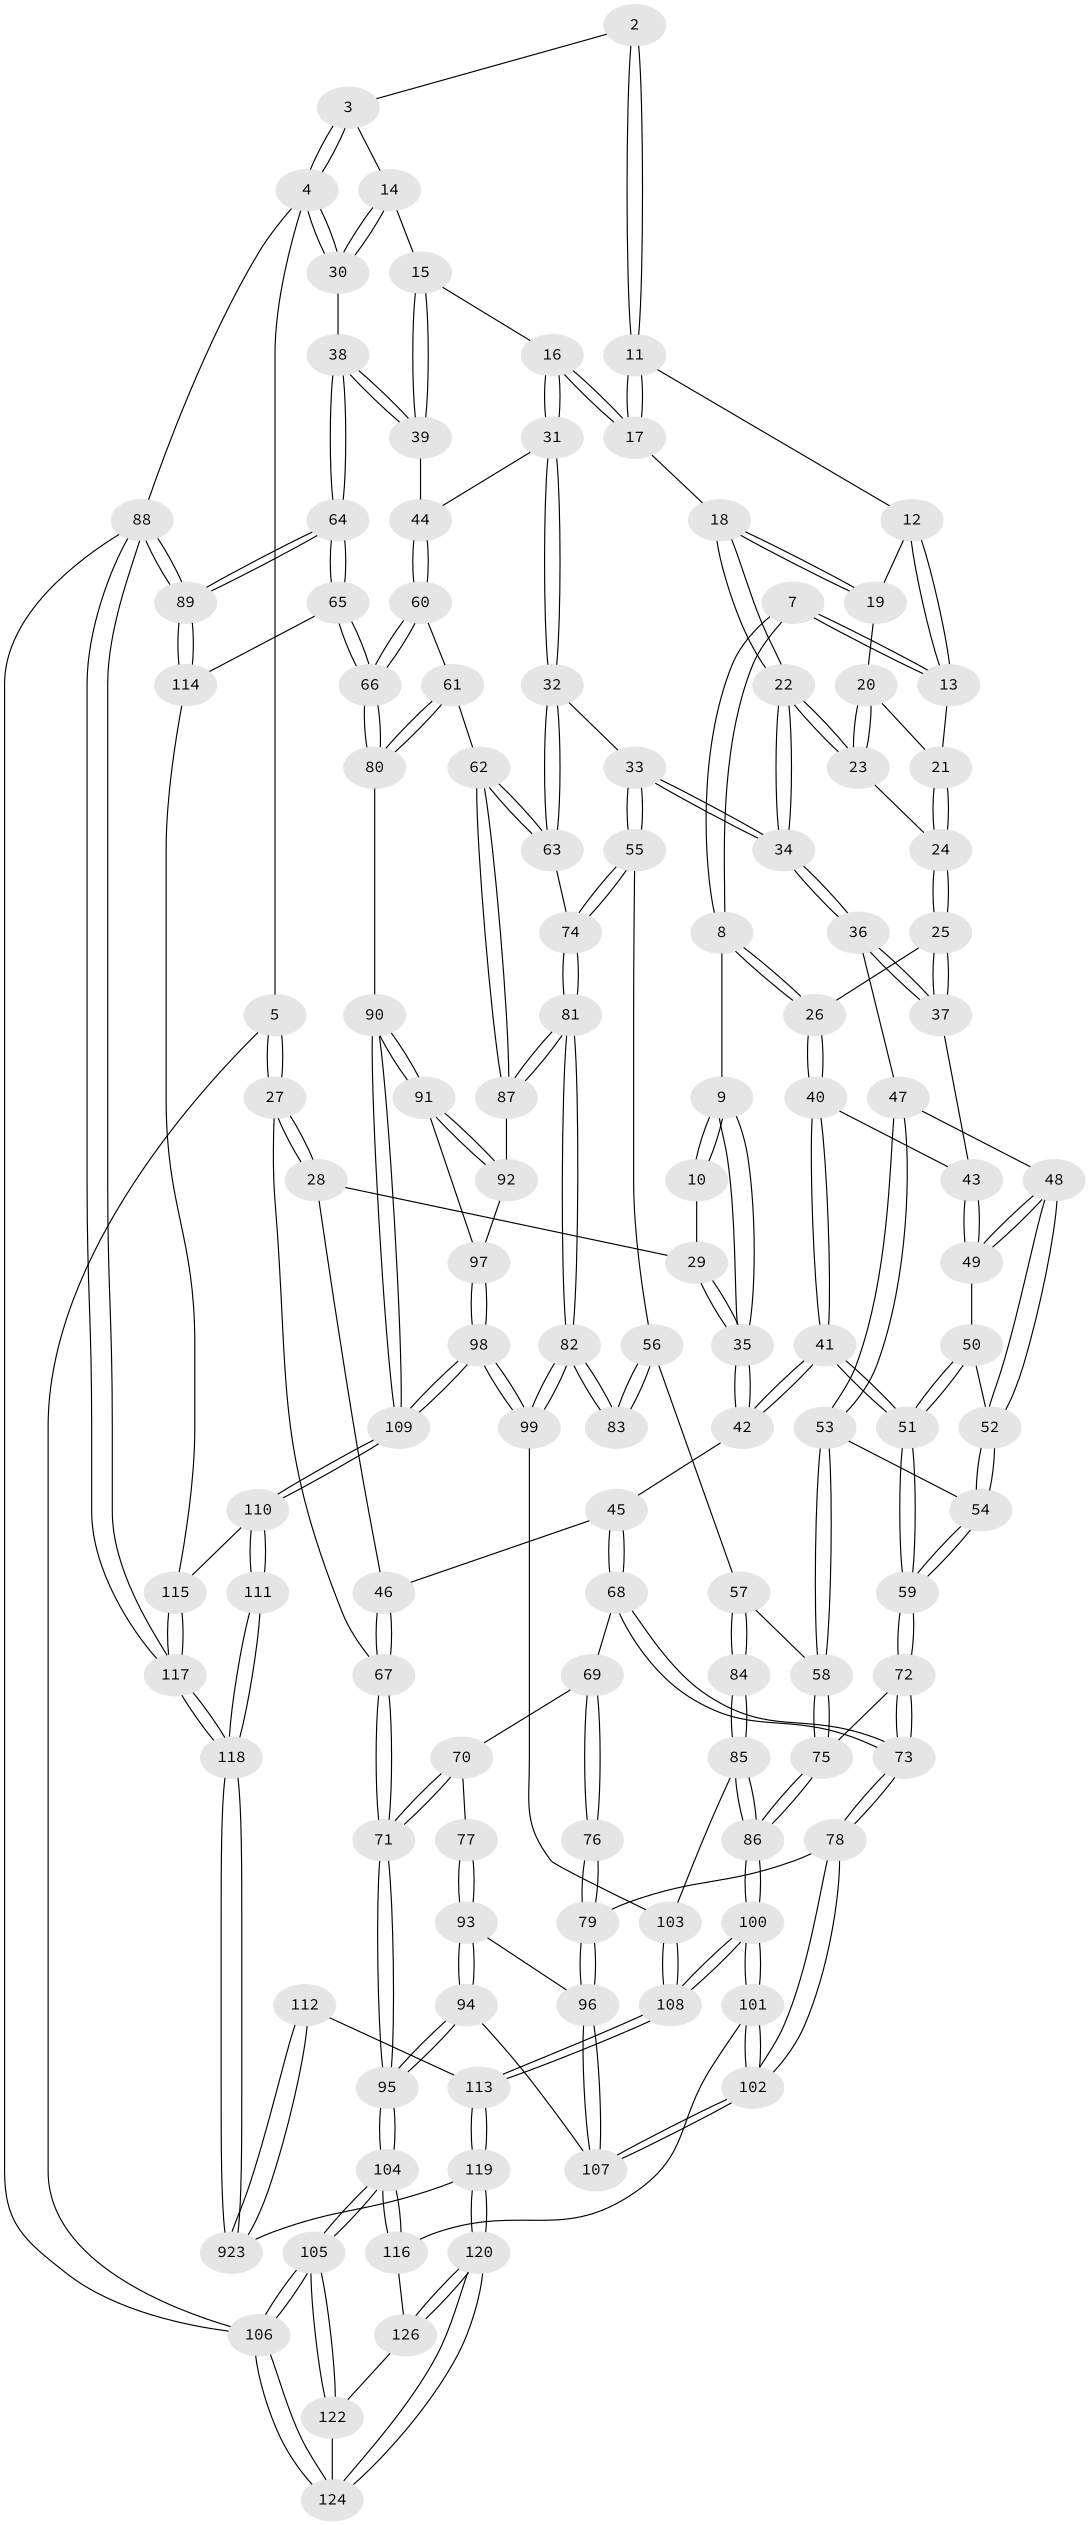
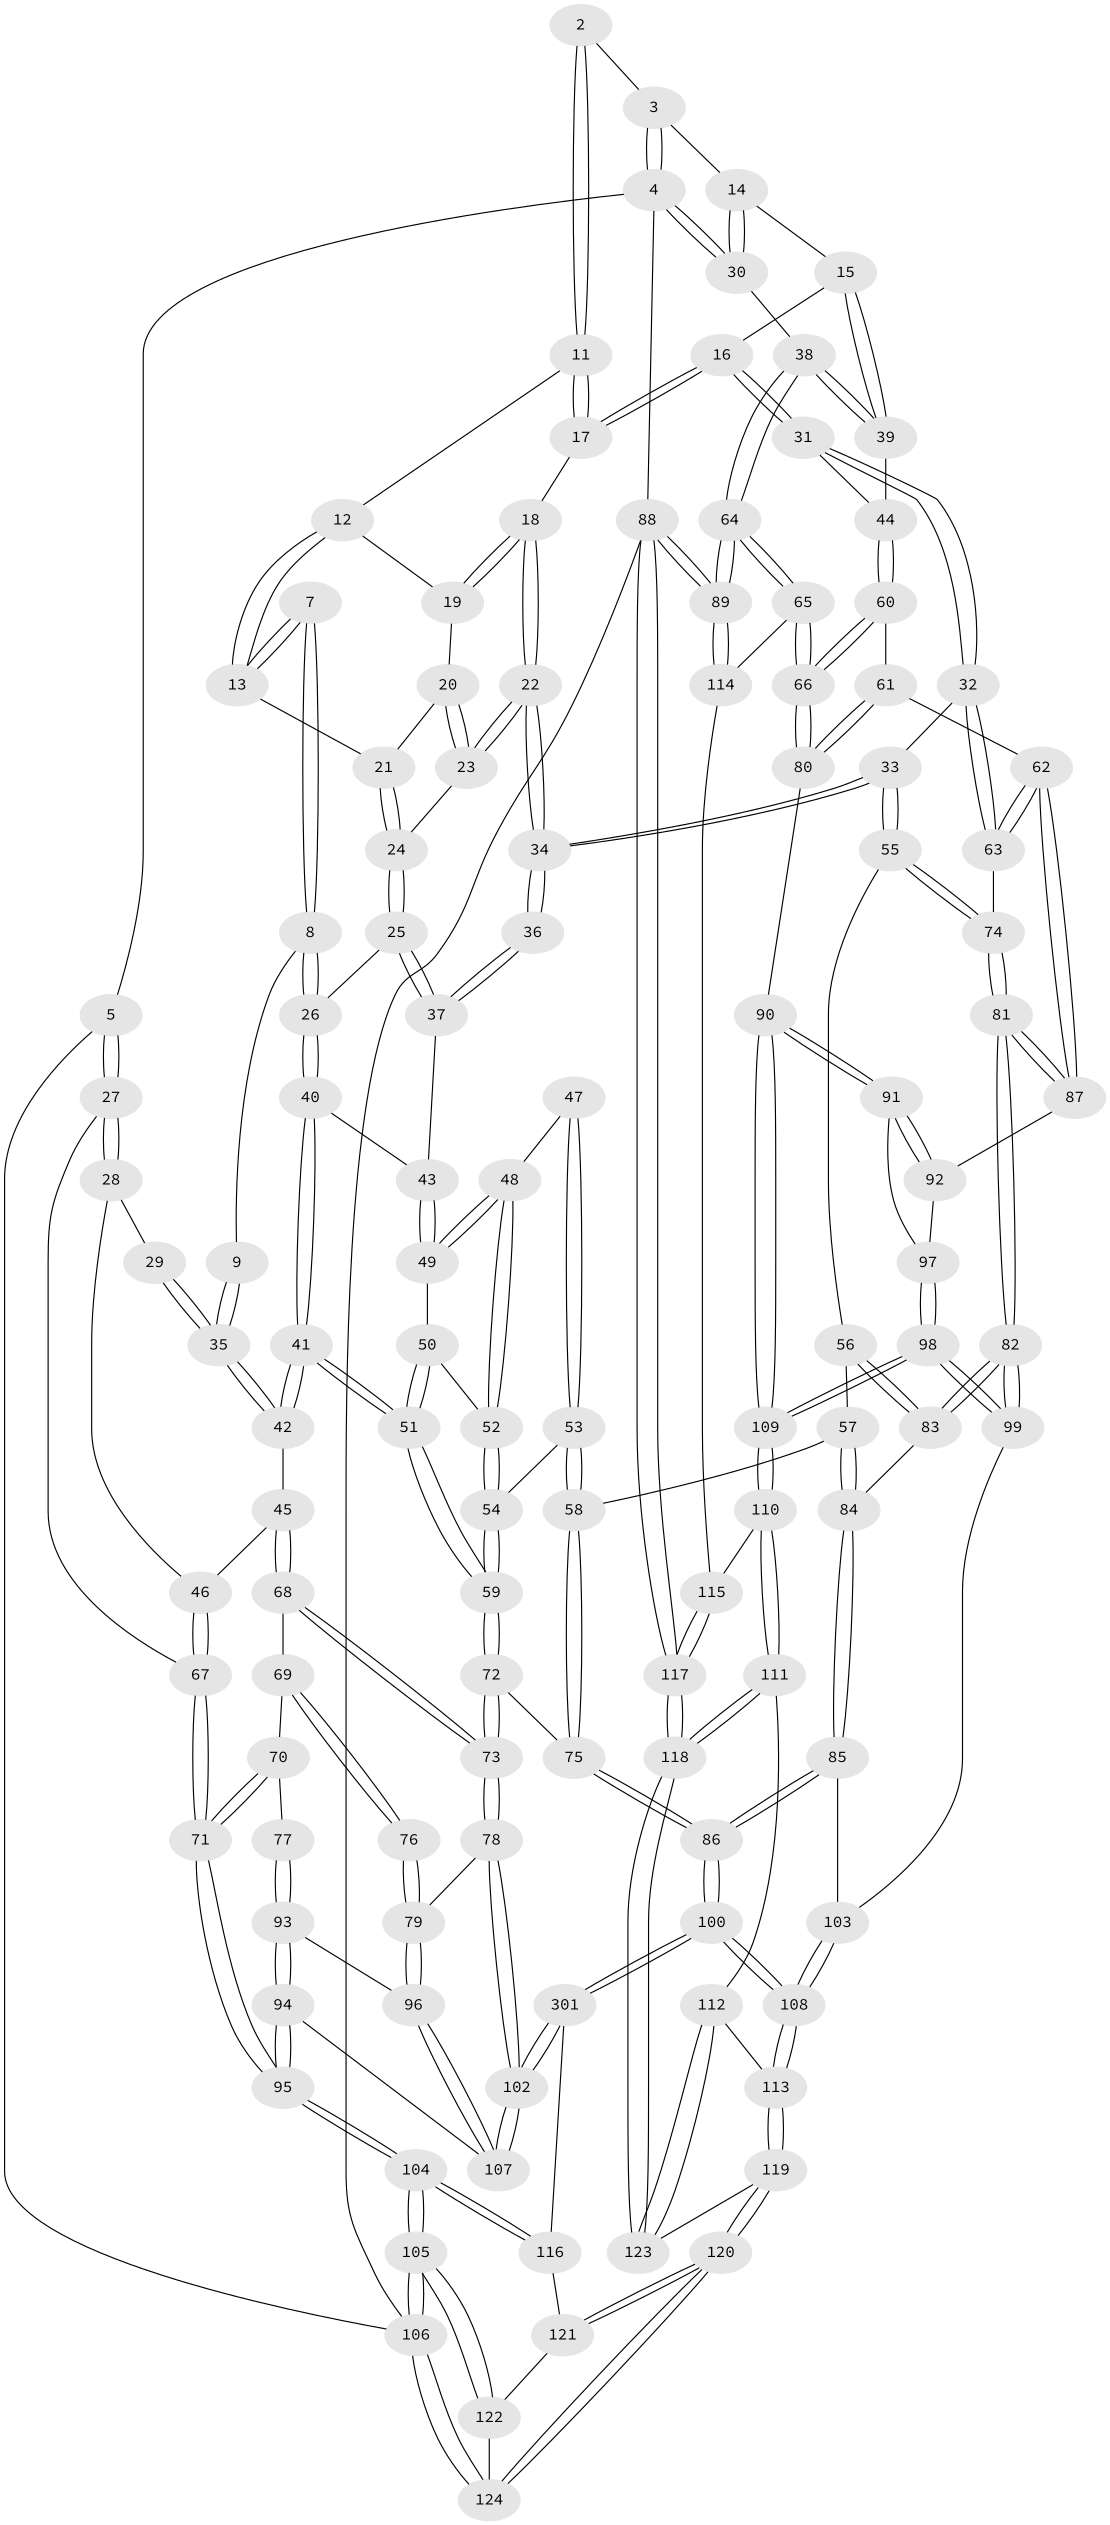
edge "36" -- "47": removed
node "10": removed
edge "83" -- "84": added
edge "111" -- "112": added
node "101": label "101" -> "301"
node "923": label "923" -> "123"
node "126": label "126" -> "121"
